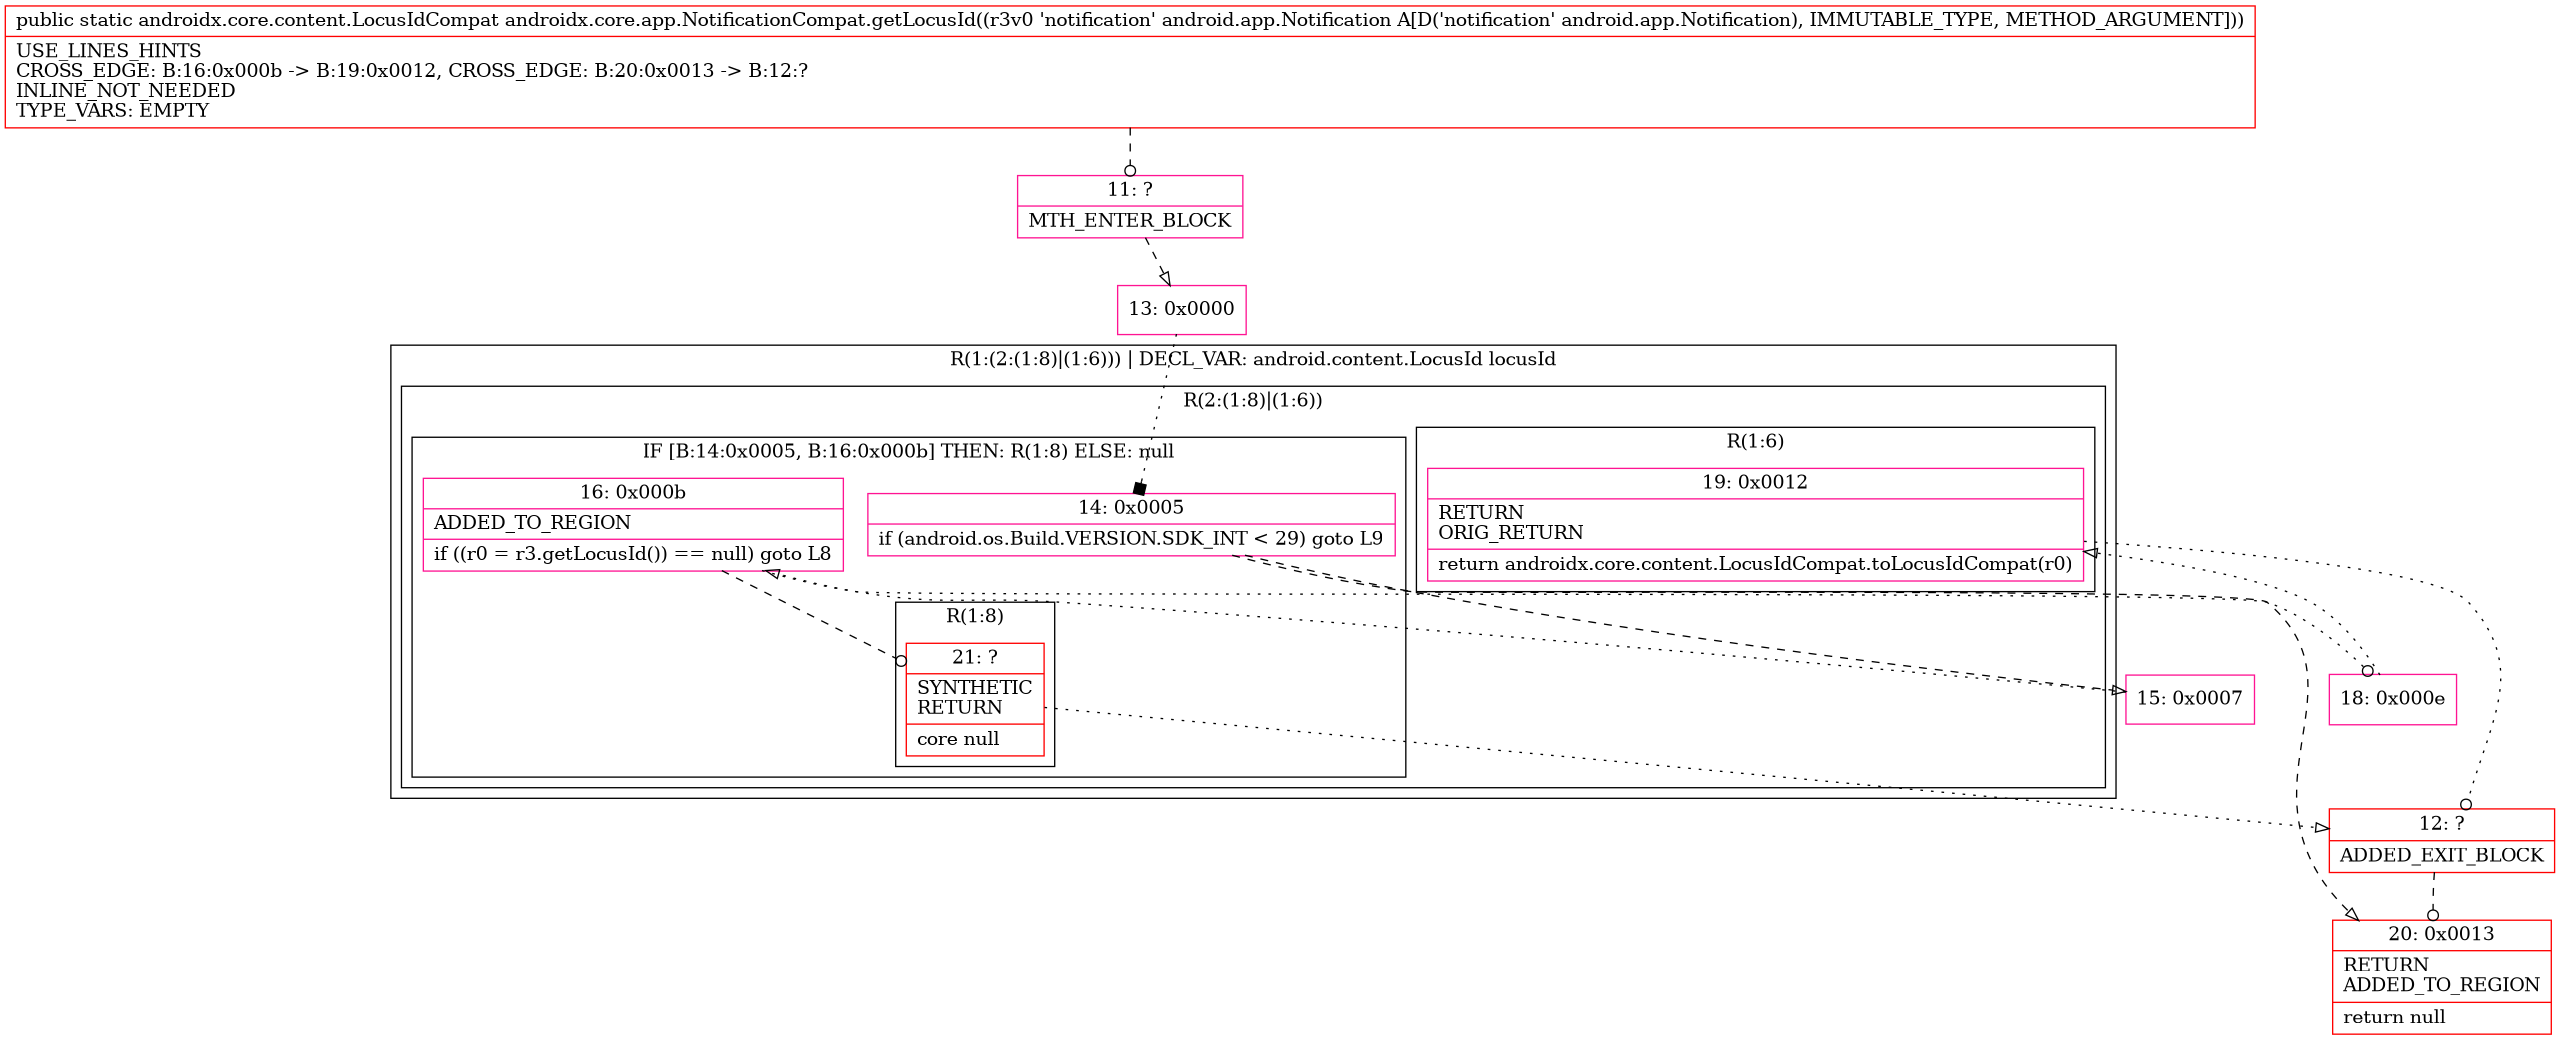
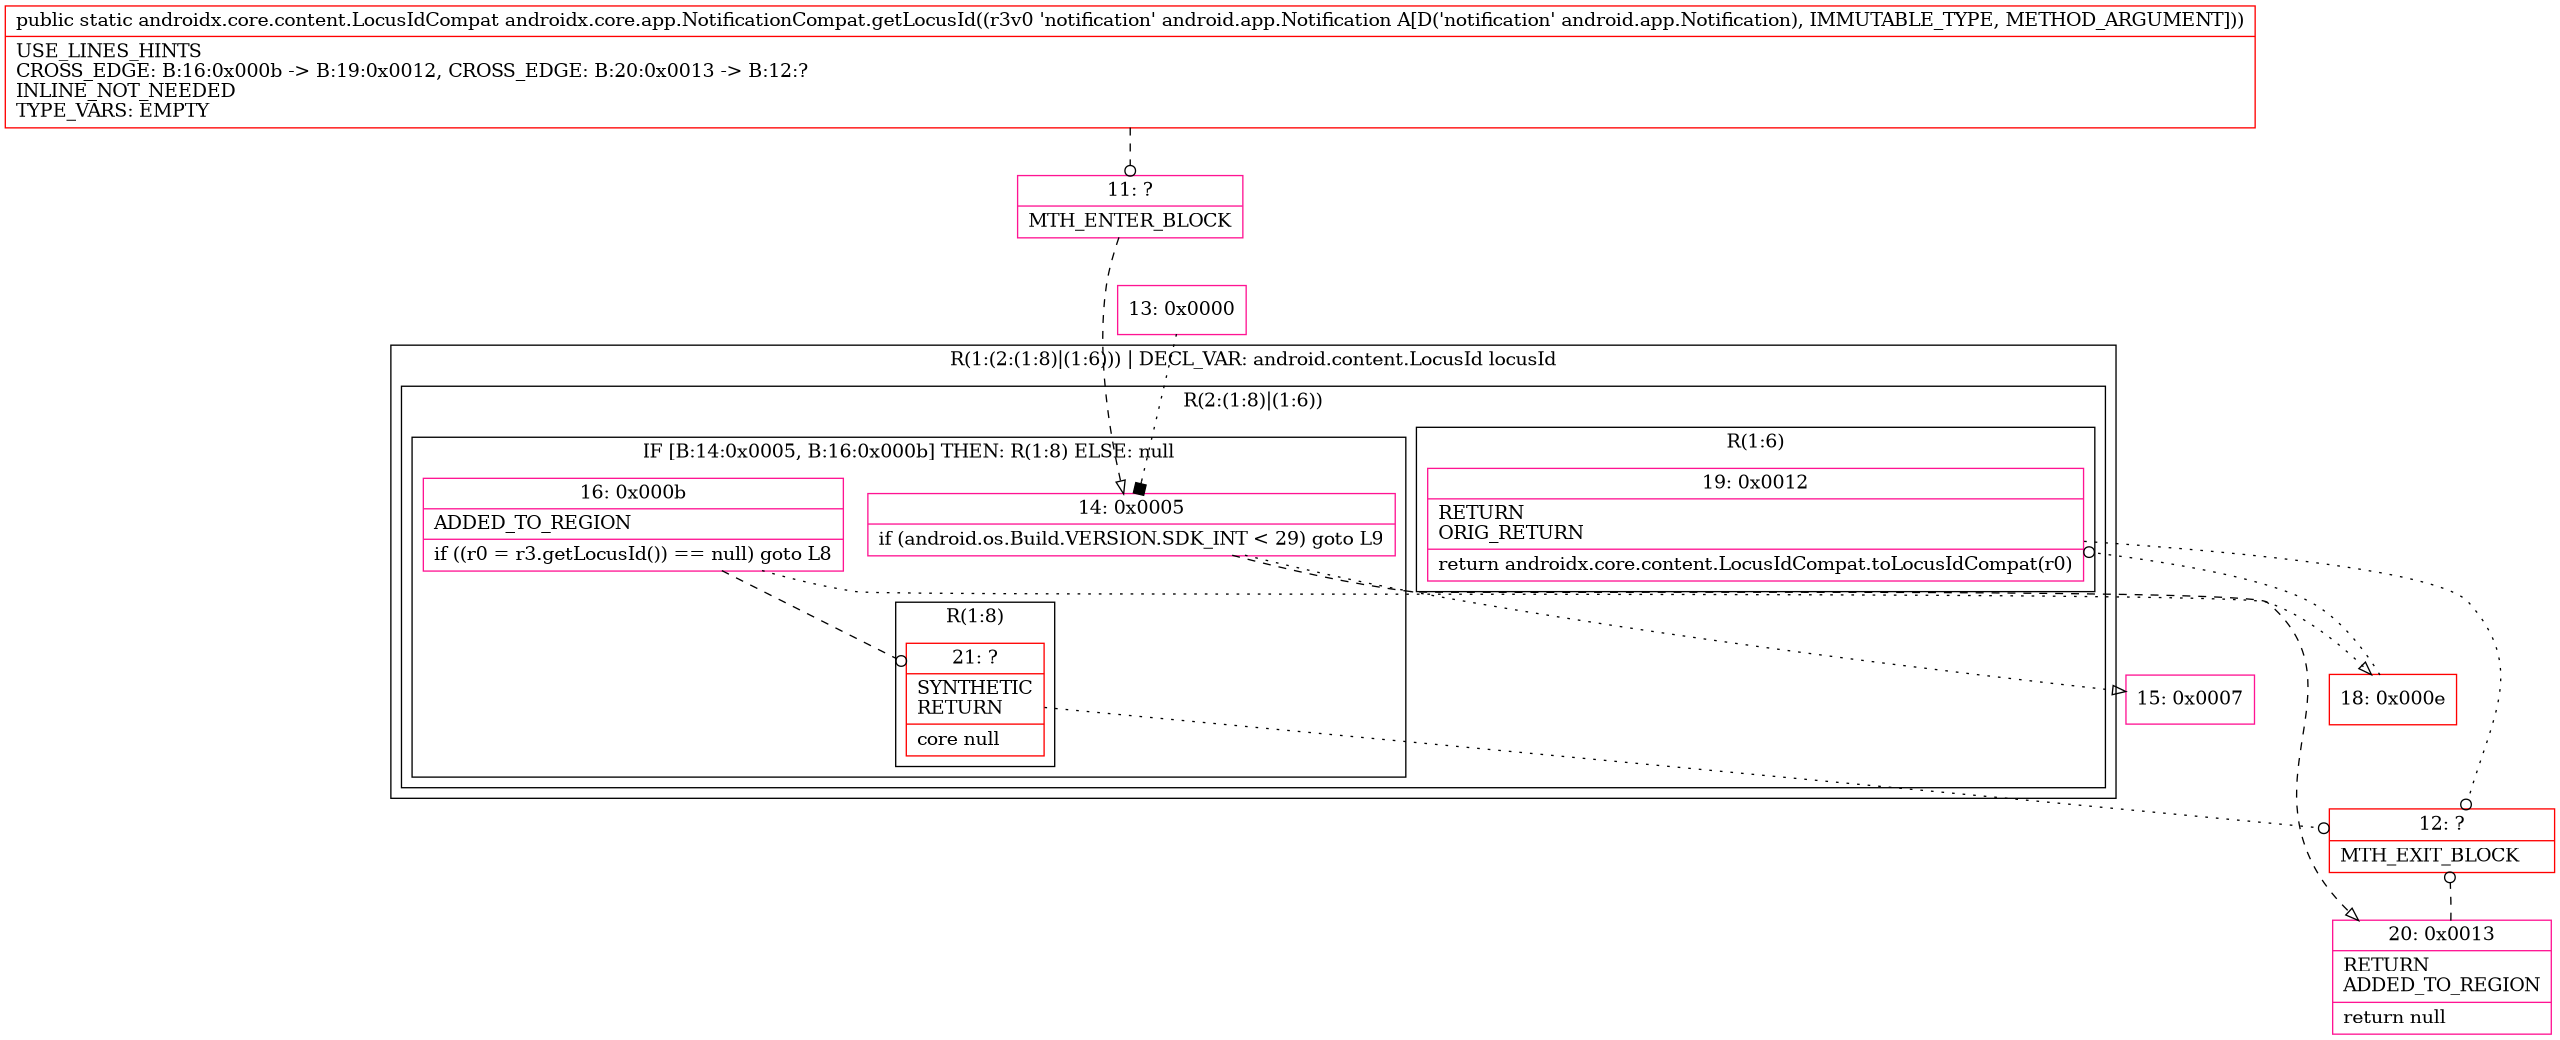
edge "11: ?" -> "13: 0x0000": now "11: ?" -> "14: 0x0005"
edge "18: 0x000e" -> "19: 0x0012": arrowhead onormal -> odot
edge "16: 0x000b" -> "18: 0x000e": arrowhead odot -> onormal
edge "15: 0x0007" -> "16: 0x000b": removed
edge "14: 0x0005" -> "15: 0x0007": style dashed -> dotted
node "18: 0x000e": color deeppink -> red
edge "21: ?" -> "12: ?": arrowhead onormal -> odot
node "12: ?": text "ADDED_EXIT_BLOCK" -> "MTH_EXIT_BLOCK"
edge "12: ?" -> "20: 0x0013": reversed
node "20: 0x0013": color red -> deeppink
